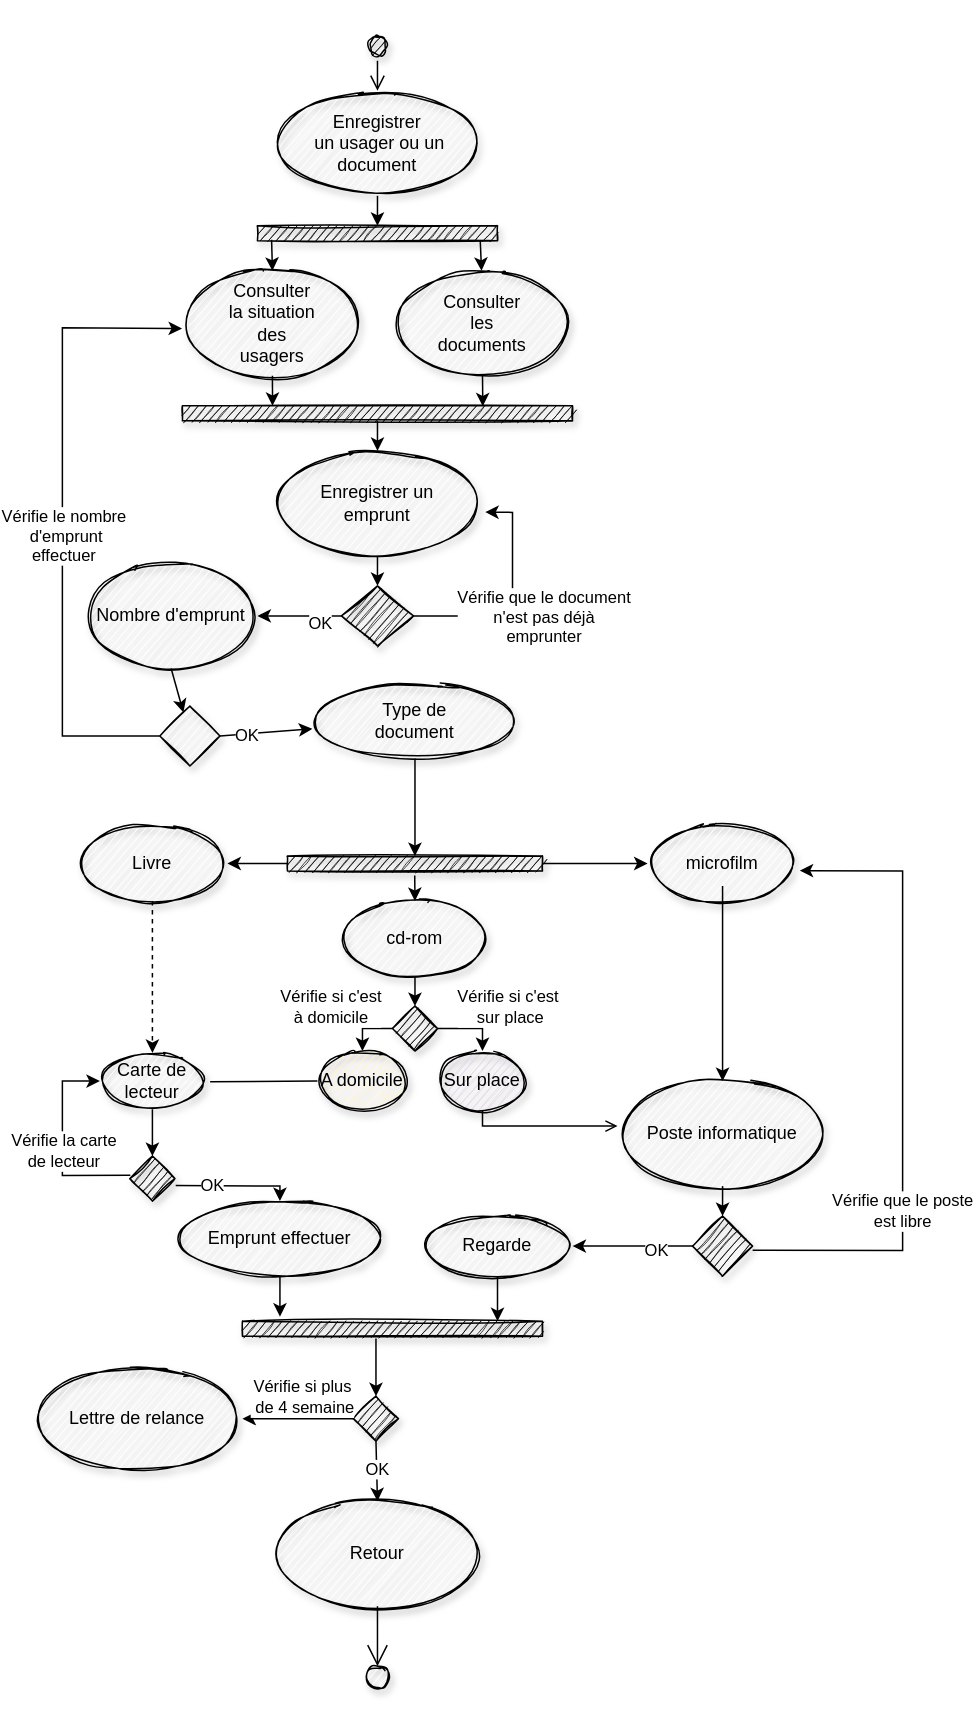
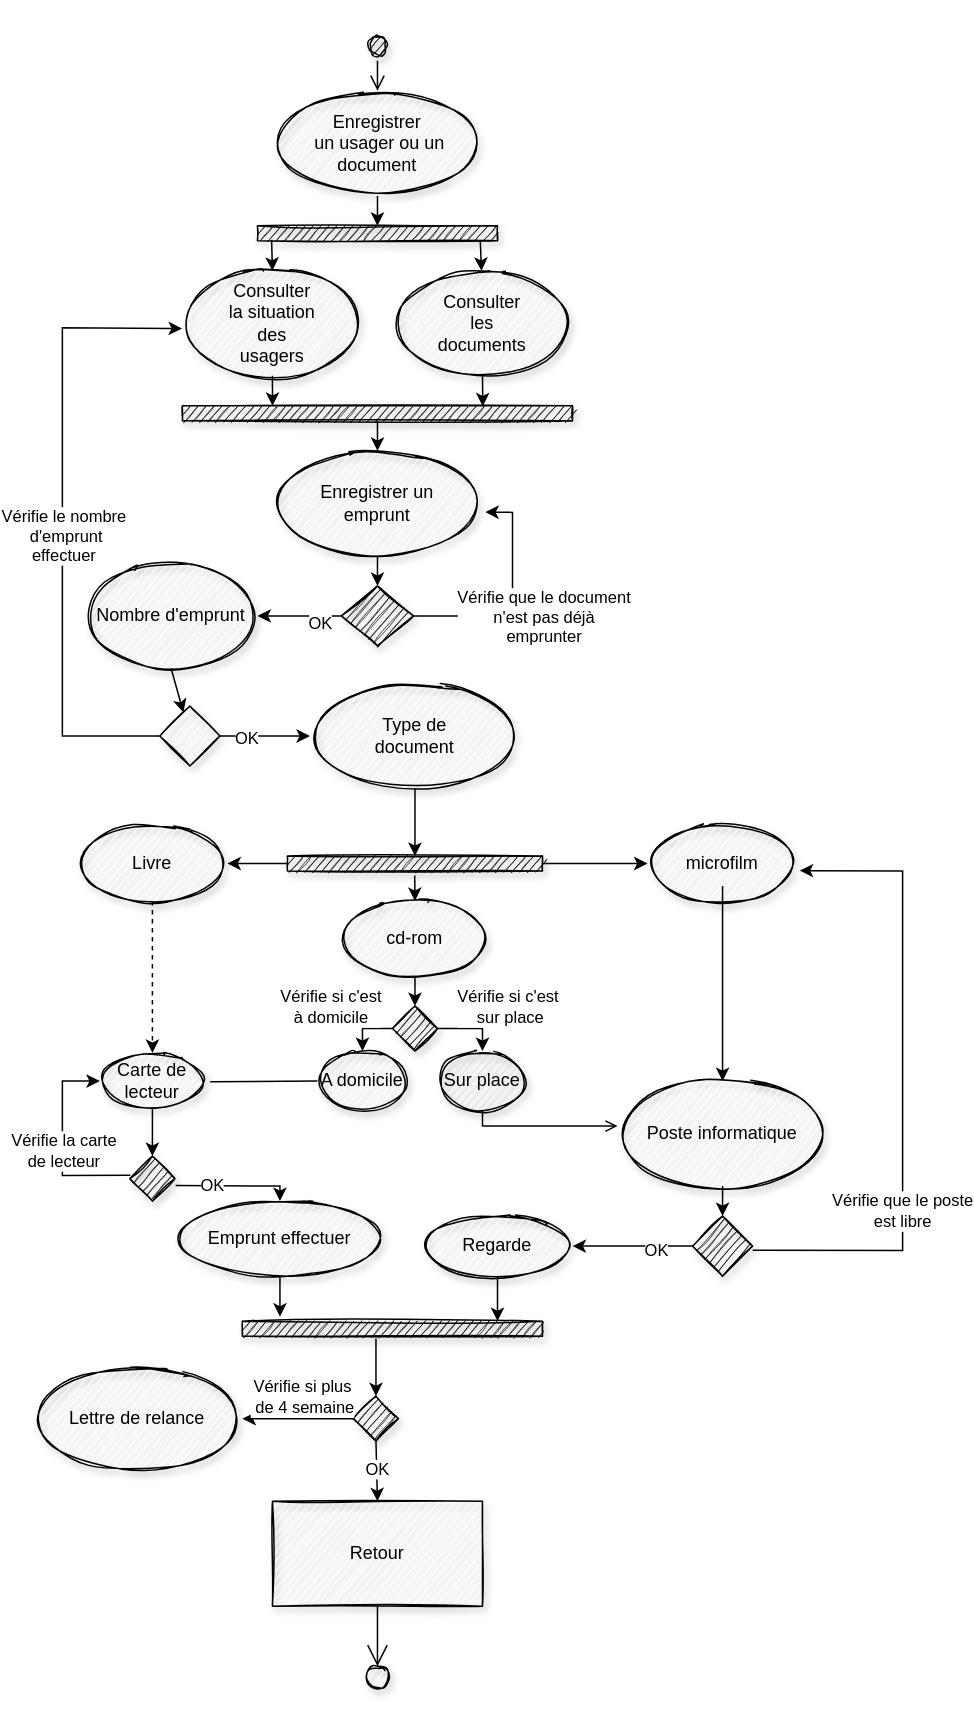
node "Type de document": size 210x75 -> 210x105
node "A domicile": fillcolor #fff2cc -> #ffffff
node "Retour": shape ellipse -> rectangle
